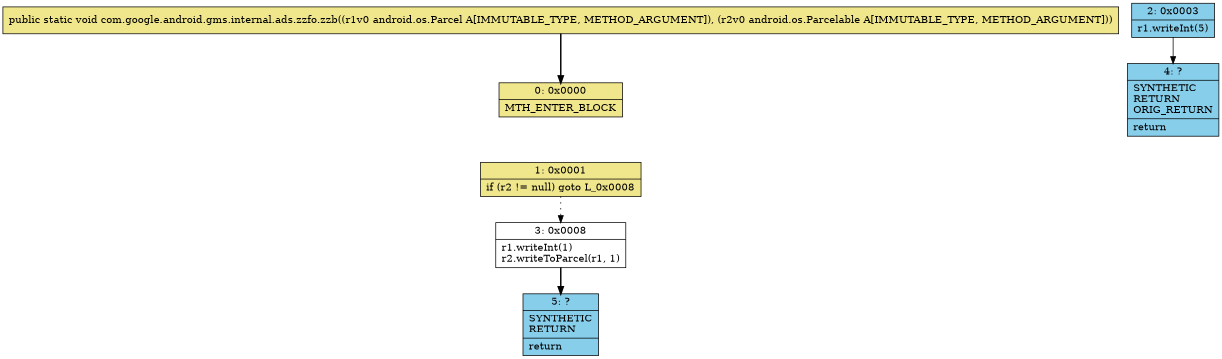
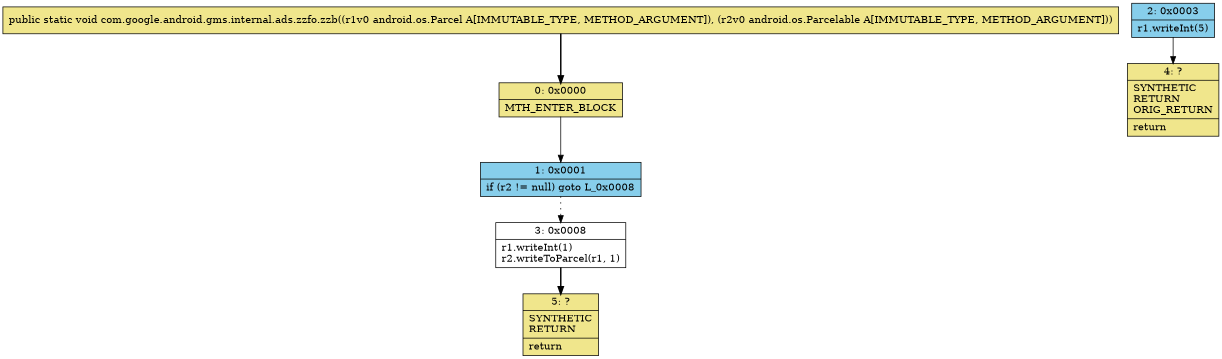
node "4: ?": fillcolor skyblue -> khaki
edge "0: 0x0000" -> "1: 0x0001": added
node "1: 0x0001": fillcolor khaki -> skyblue
node "5: ?": fillcolor skyblue -> khaki
